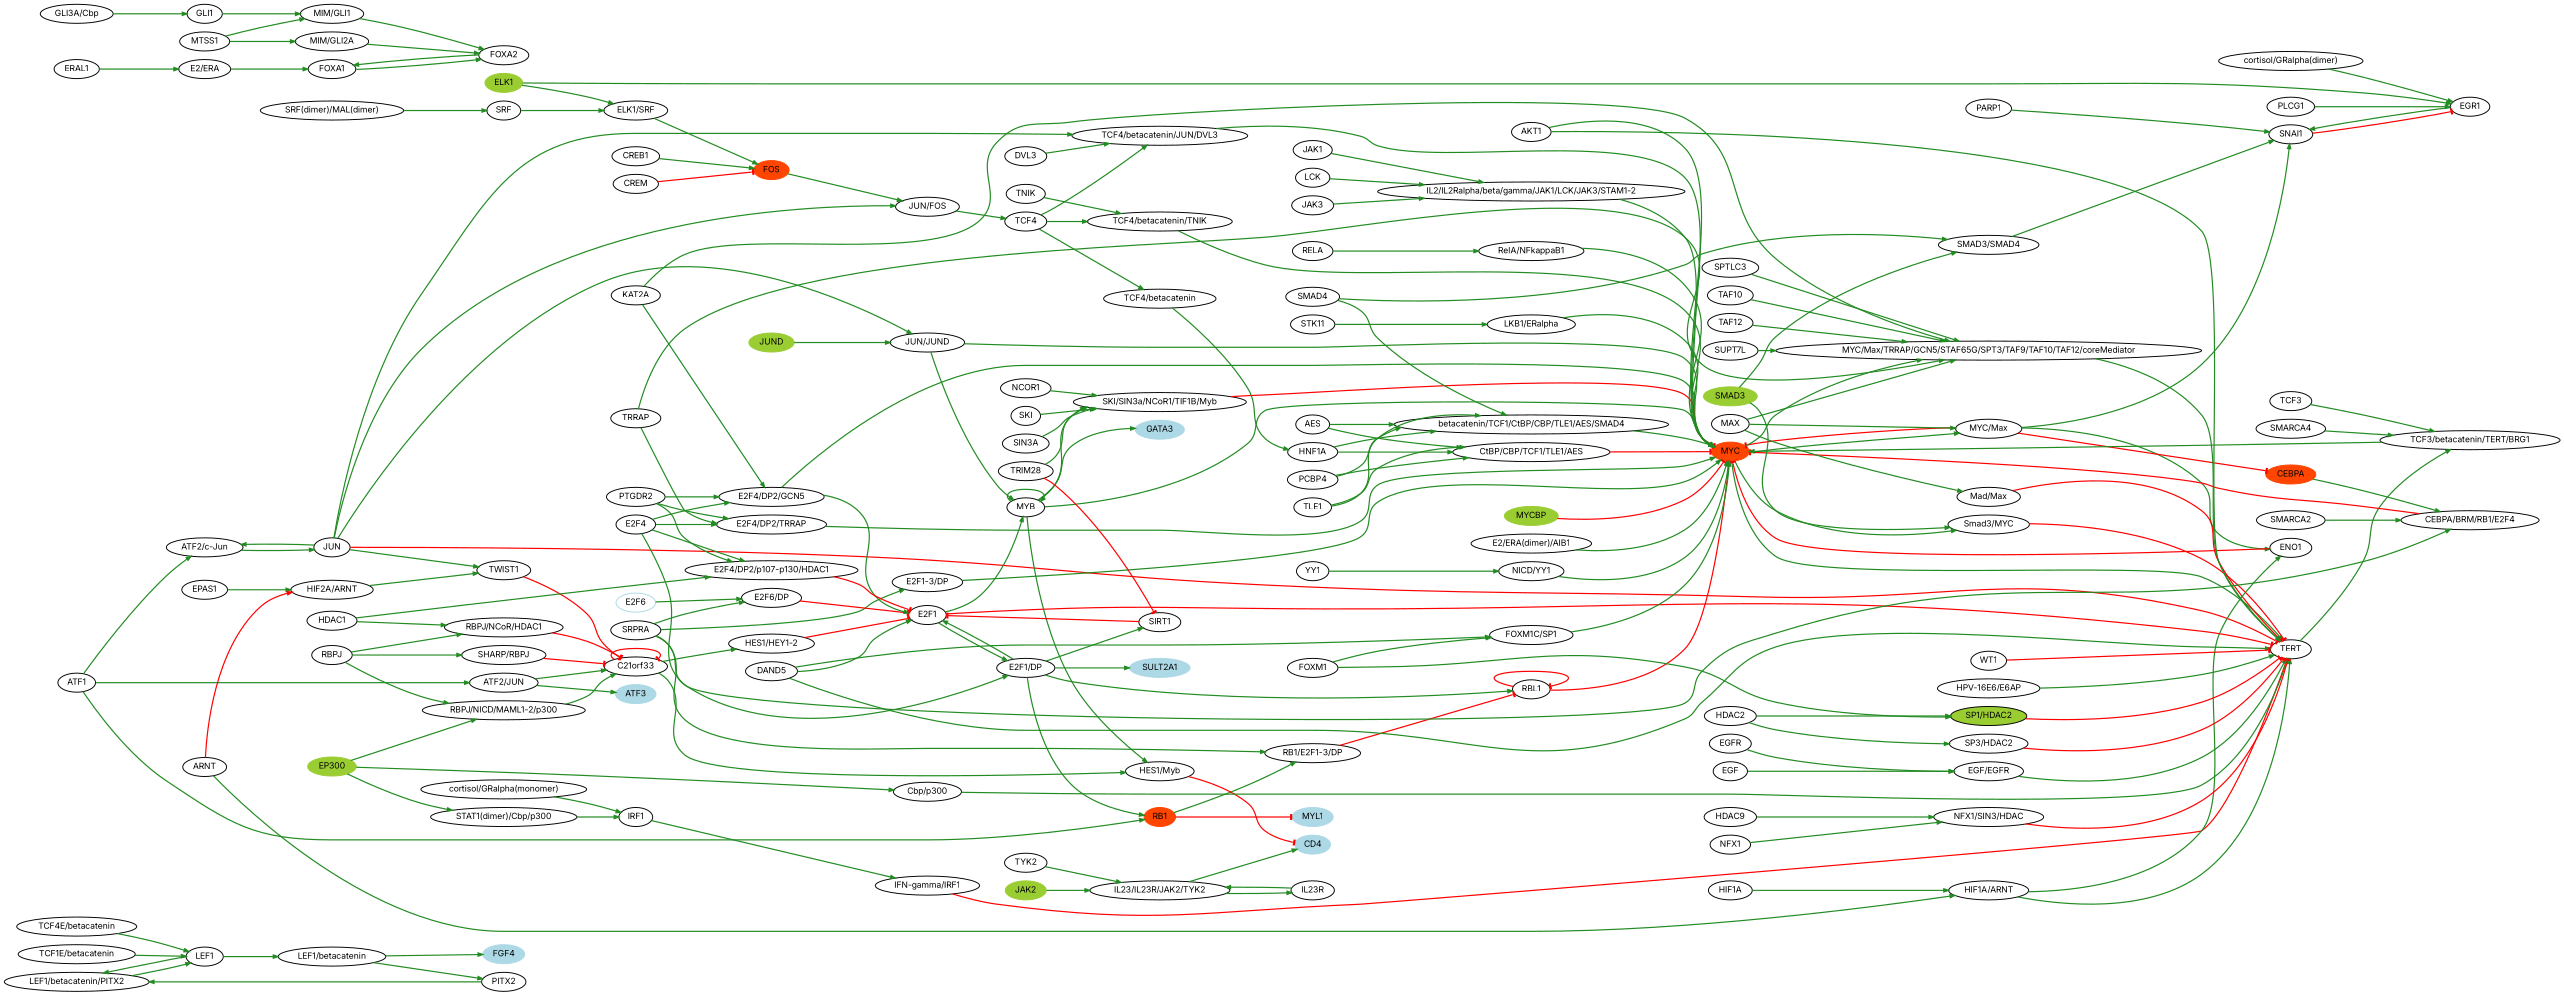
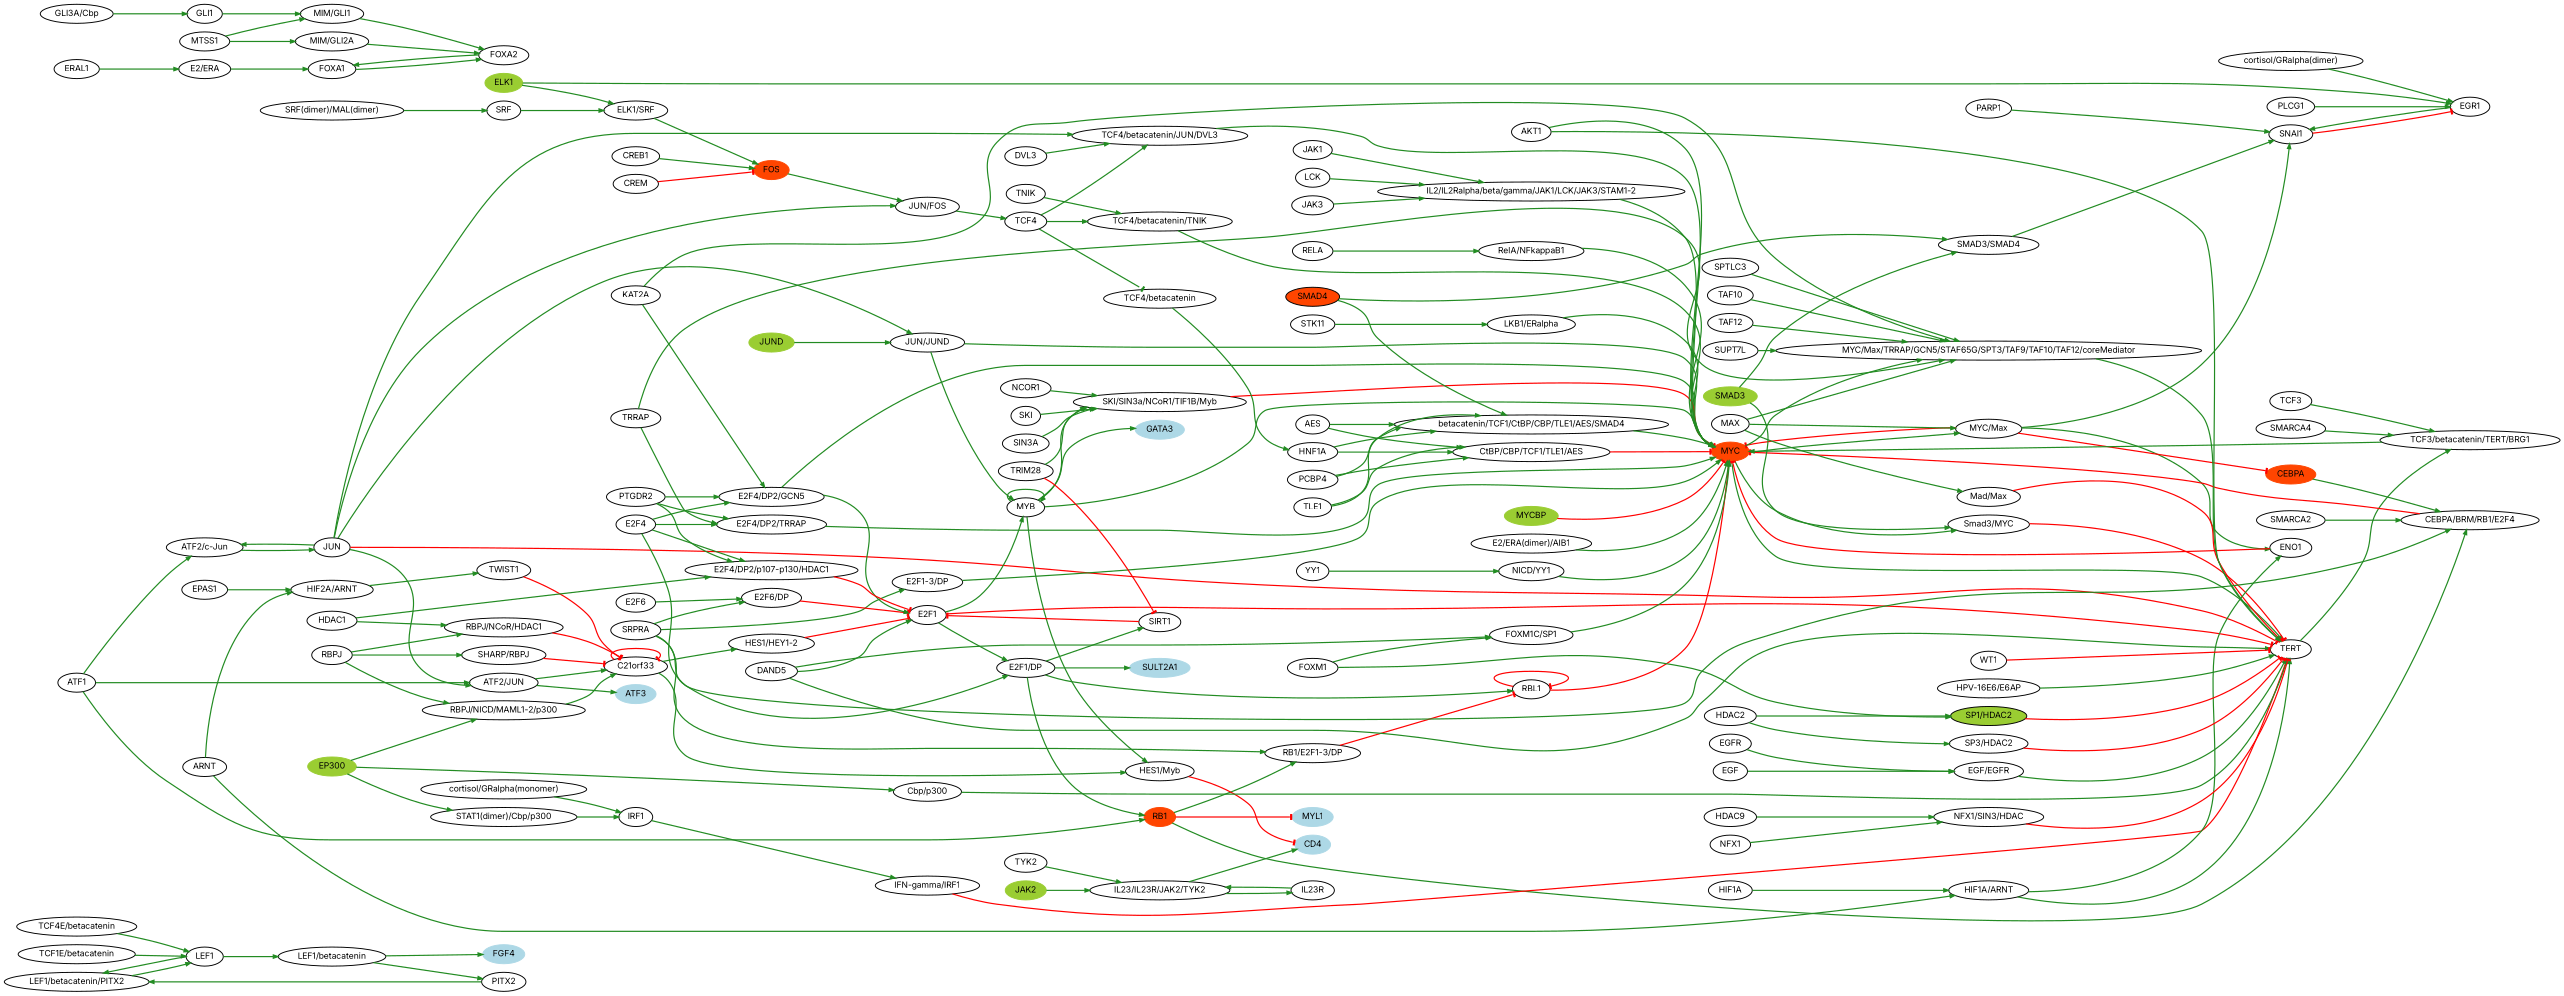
edge "TCF4" -> "TCF4/betacatenin": arrowhead normal -> tee
node "SMAD4": fillcolor white -> orangered
edge "JUN" -> "TWIST1": now "JUN" -> "ATF2/JUN"
node "E2F6": color lightblue -> black
edge "E2F1/DP" -> "E2F1": removed
edge "ARNT" -> "HIF2A/ARNT": color red -> forestgreen
edge "RB1" -> "CEBPA/BRM/RB1/E2F4": added
